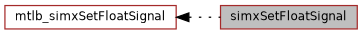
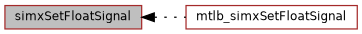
edge "simxSetFloatSignal" -> "mtlb_simxSetFloatSignal": reversed
